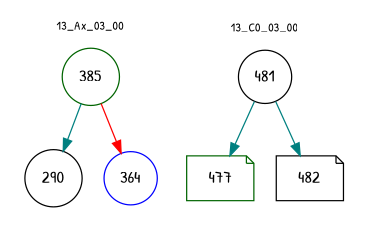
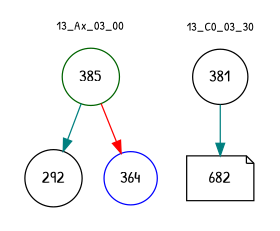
cluster "13_C0_03_00": label "13_C0_03_00" -> "13_C0_03_30"
node "481": label "481" -> "381"
node "290": label "290" -> "292"
node "477": removed
node "482": label "482" -> "682"
